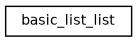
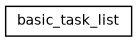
node "basic_list_list": label "basic_list_list" -> "basic_task_list"
